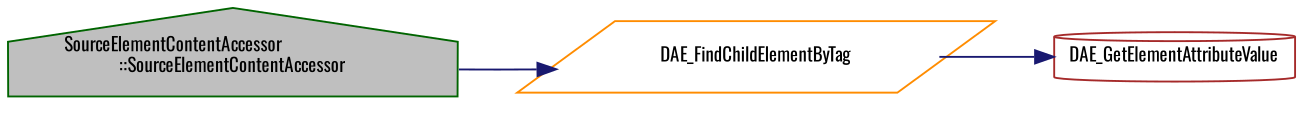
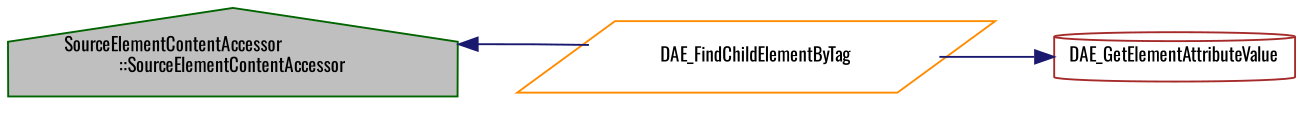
edge "SourceElementContentAccessor ::SourceElementContentAccessor" -> "DAE_FindChildElementByTag": reversed
